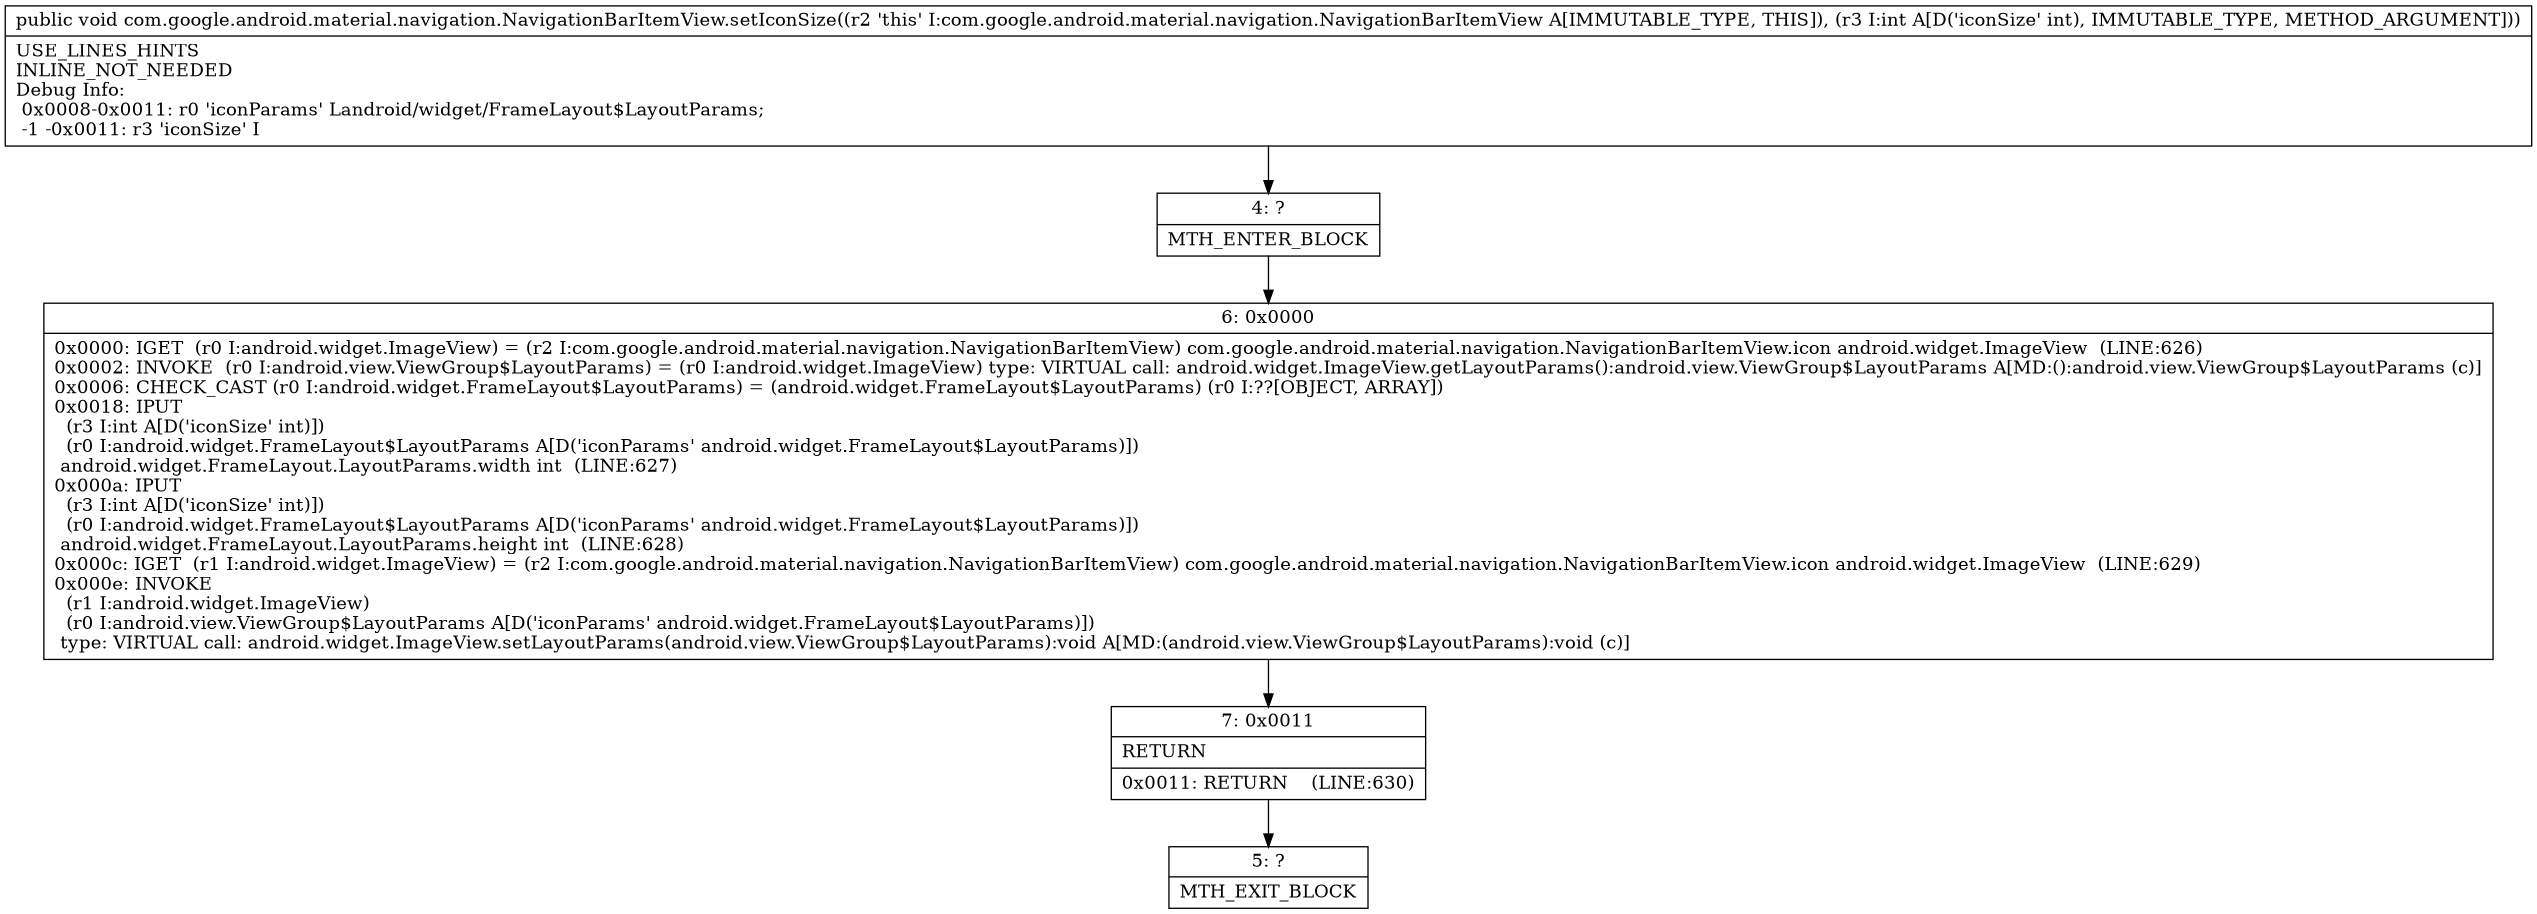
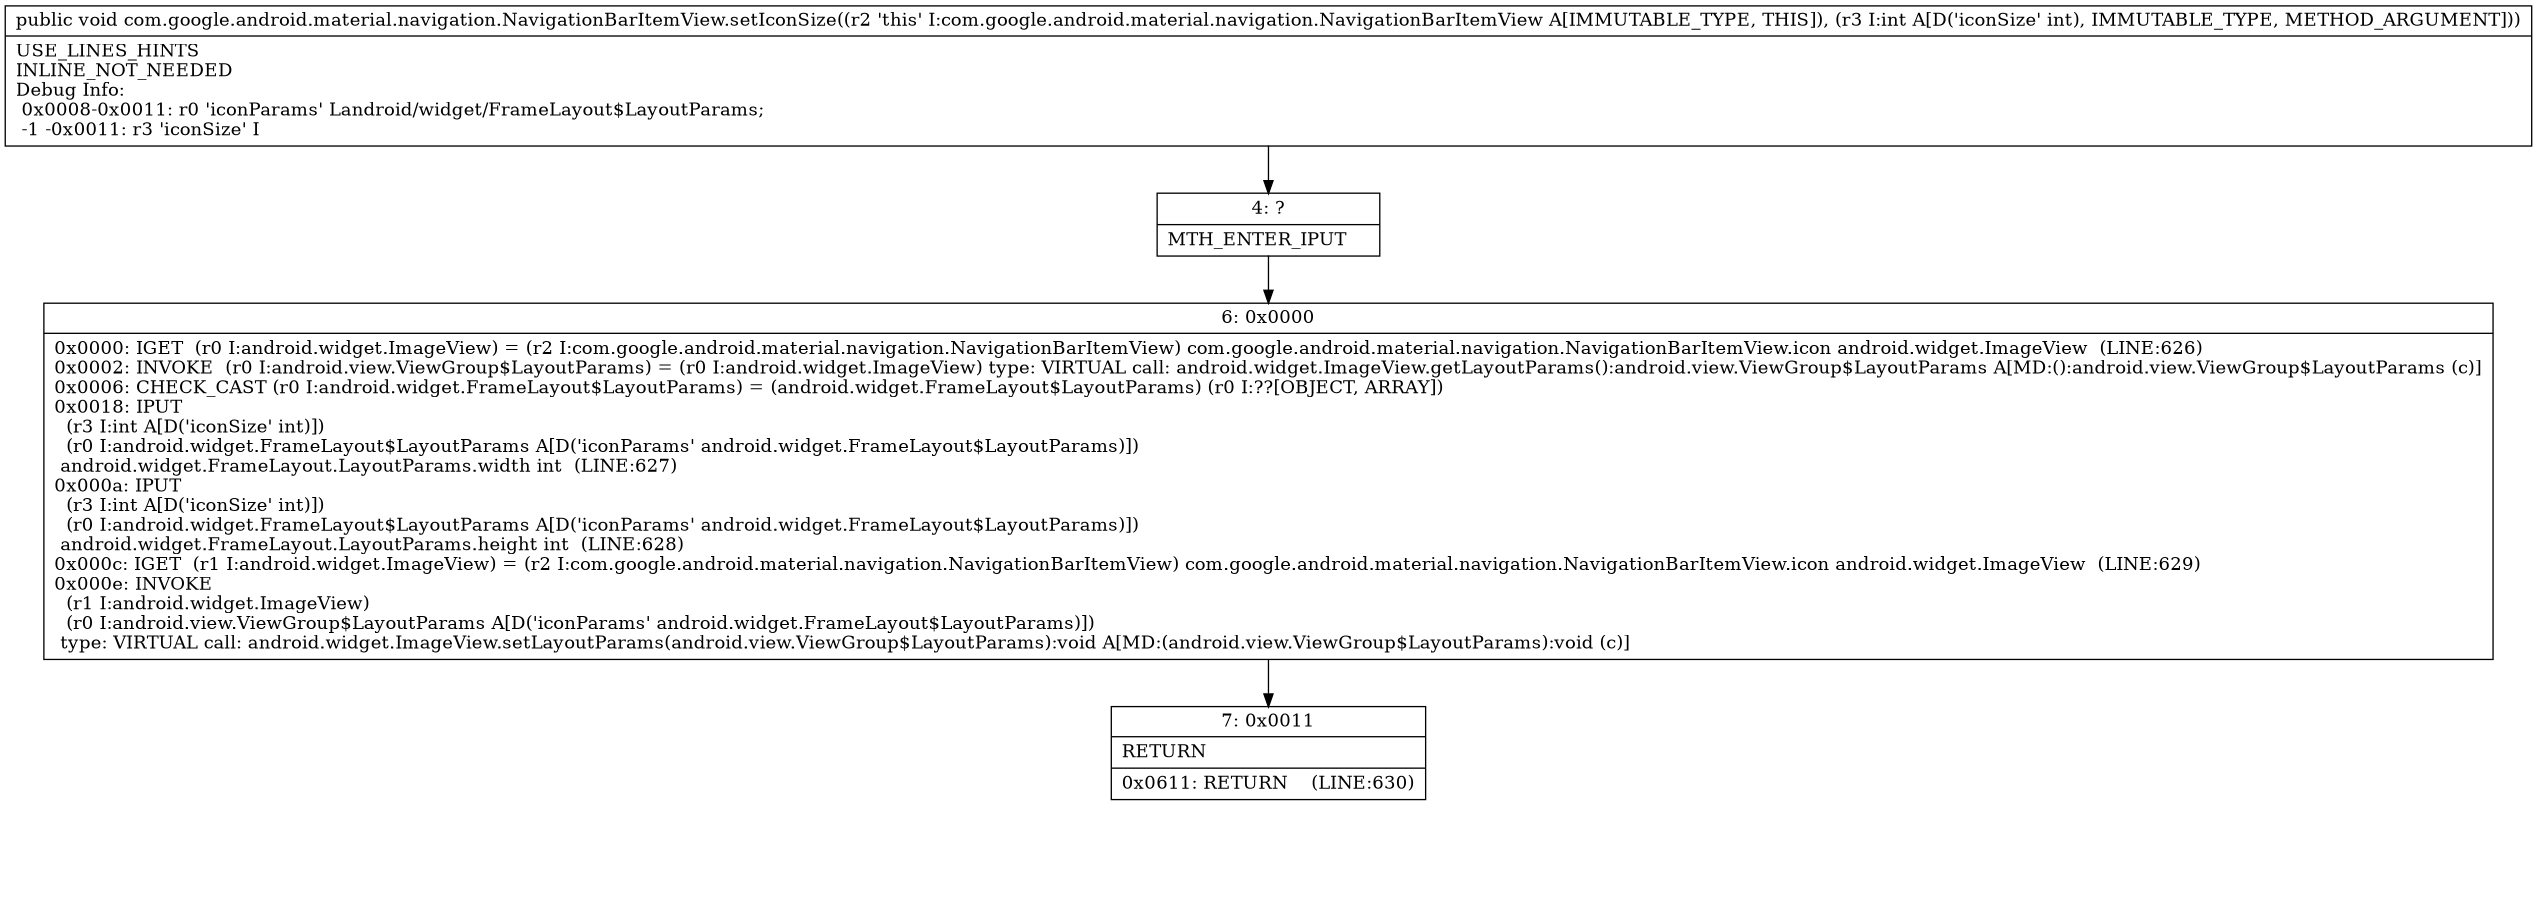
node "4: ?": text "MTH_ENTER_BLOCK" -> "MTH_ENTER_IPUT"
node "7: 0x0011": text "0x0011: RETURN    (LINE:630)" -> "0x0611: RETURN    (LINE:630)"
node "5: ?": removed
